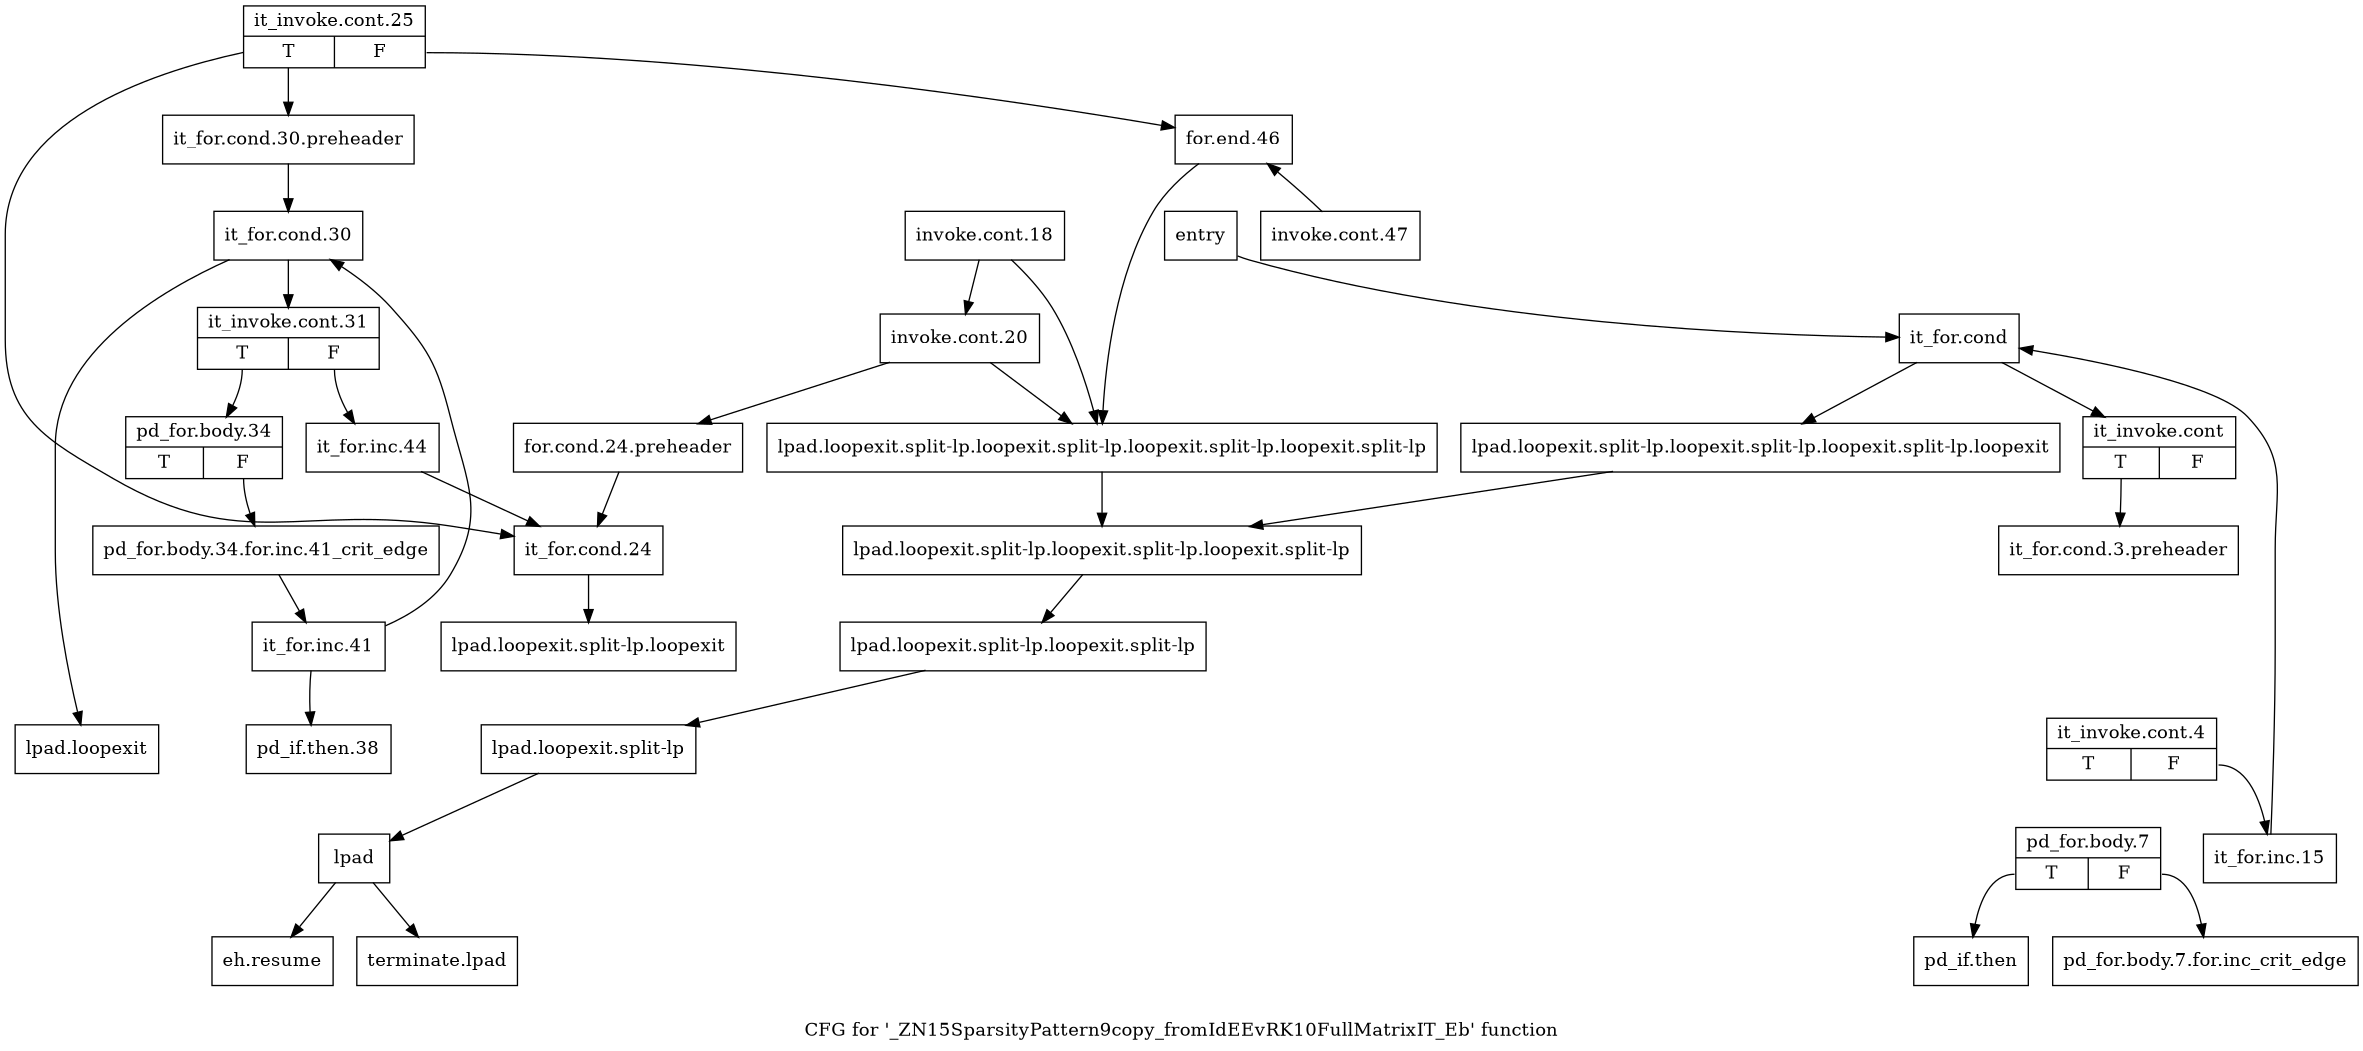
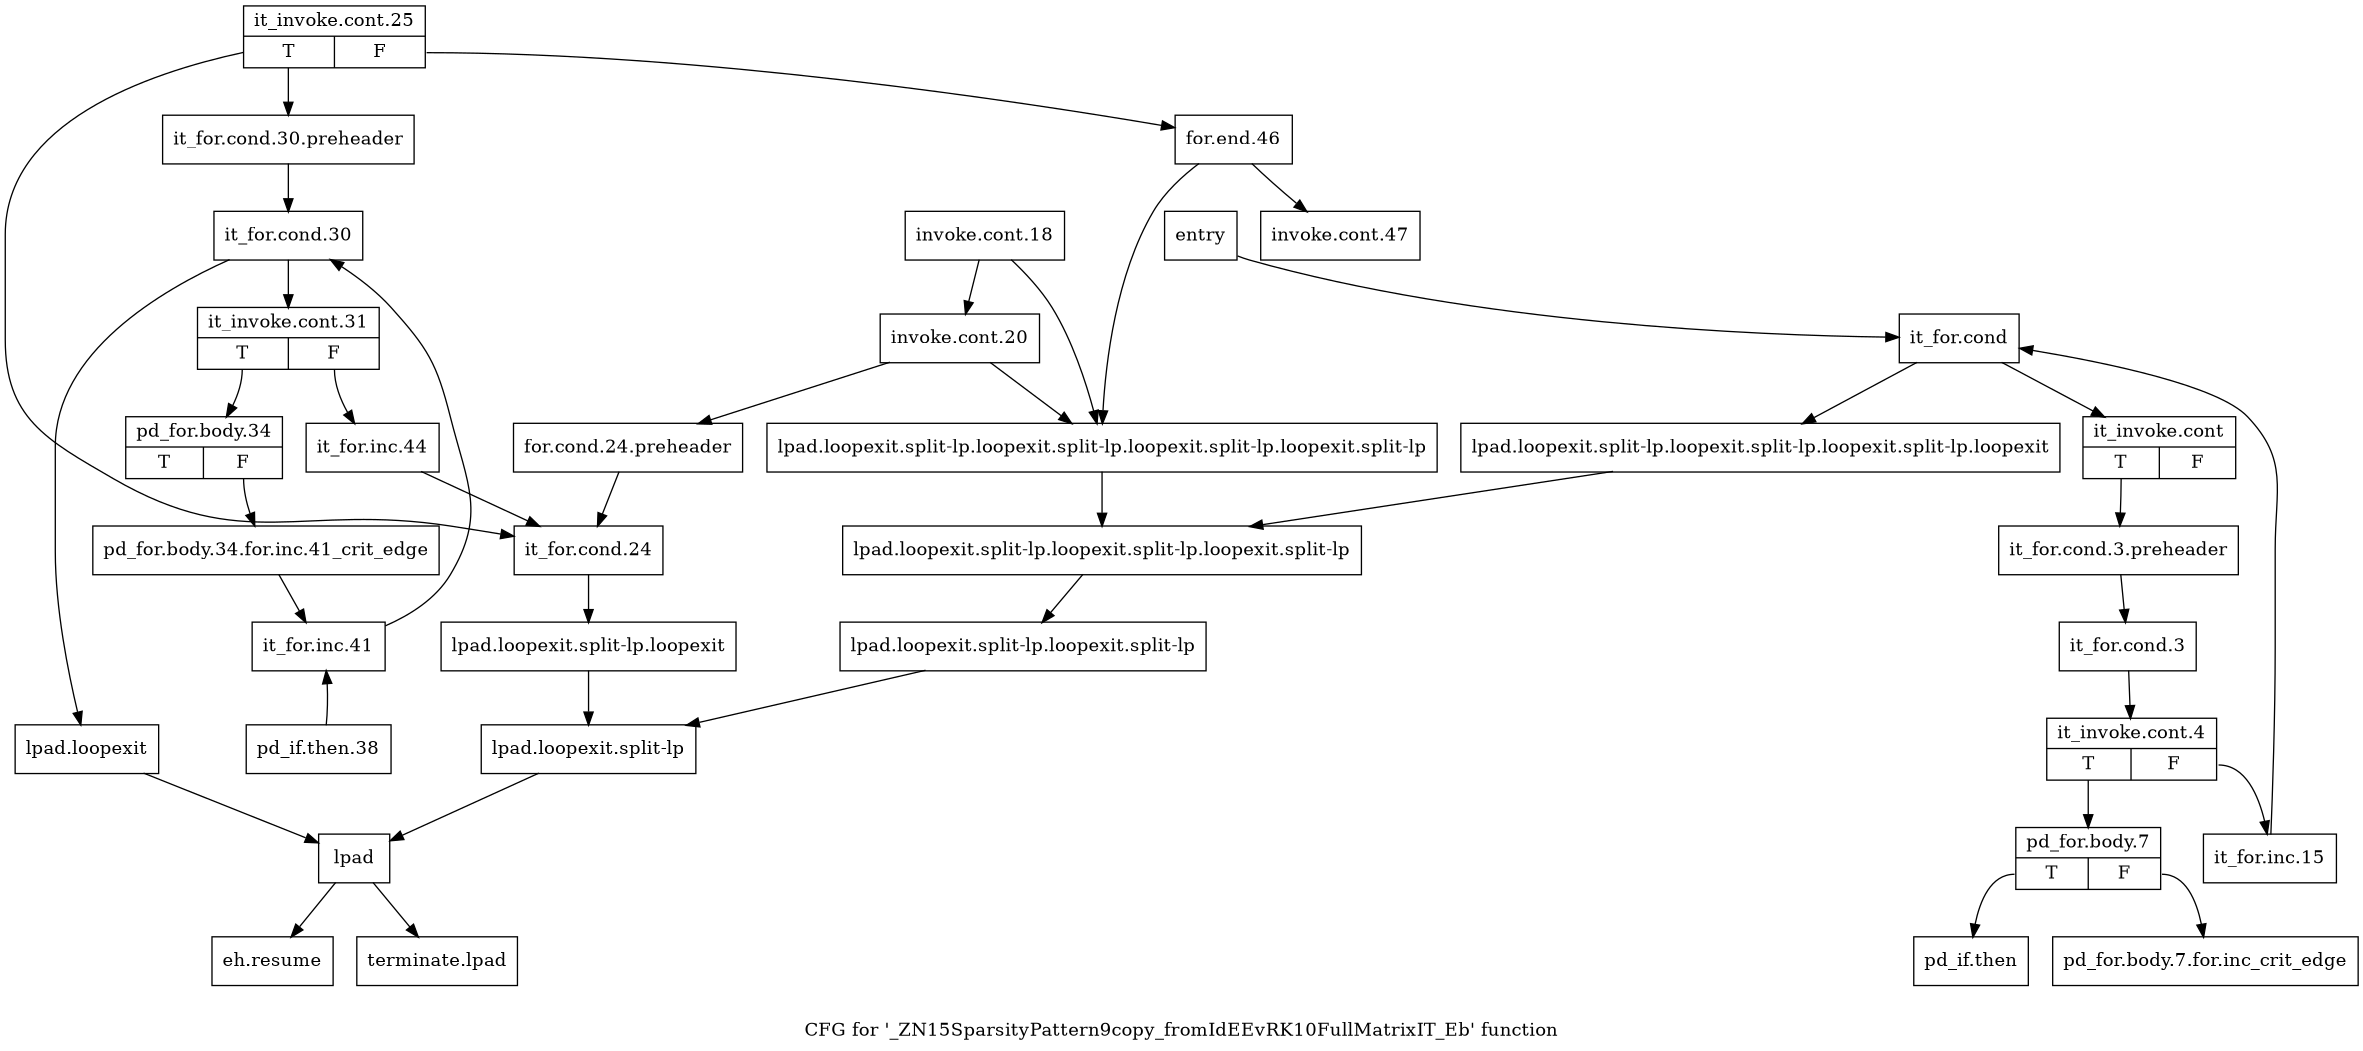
edge "invoke.cont.47" -> "for.end.46": reversed
node "it_for.cond.3": added
edge "it_for.inc.41" -> "pd_if.then.38": reversed
edge "lpad.loopexit.split-lp.loopexit" -> "lpad.loopexit.split-lp": added
edge "it_invoke.cont.4" -> "pd_for.body.7": added
edge "lpad.loopexit" -> "lpad": added
